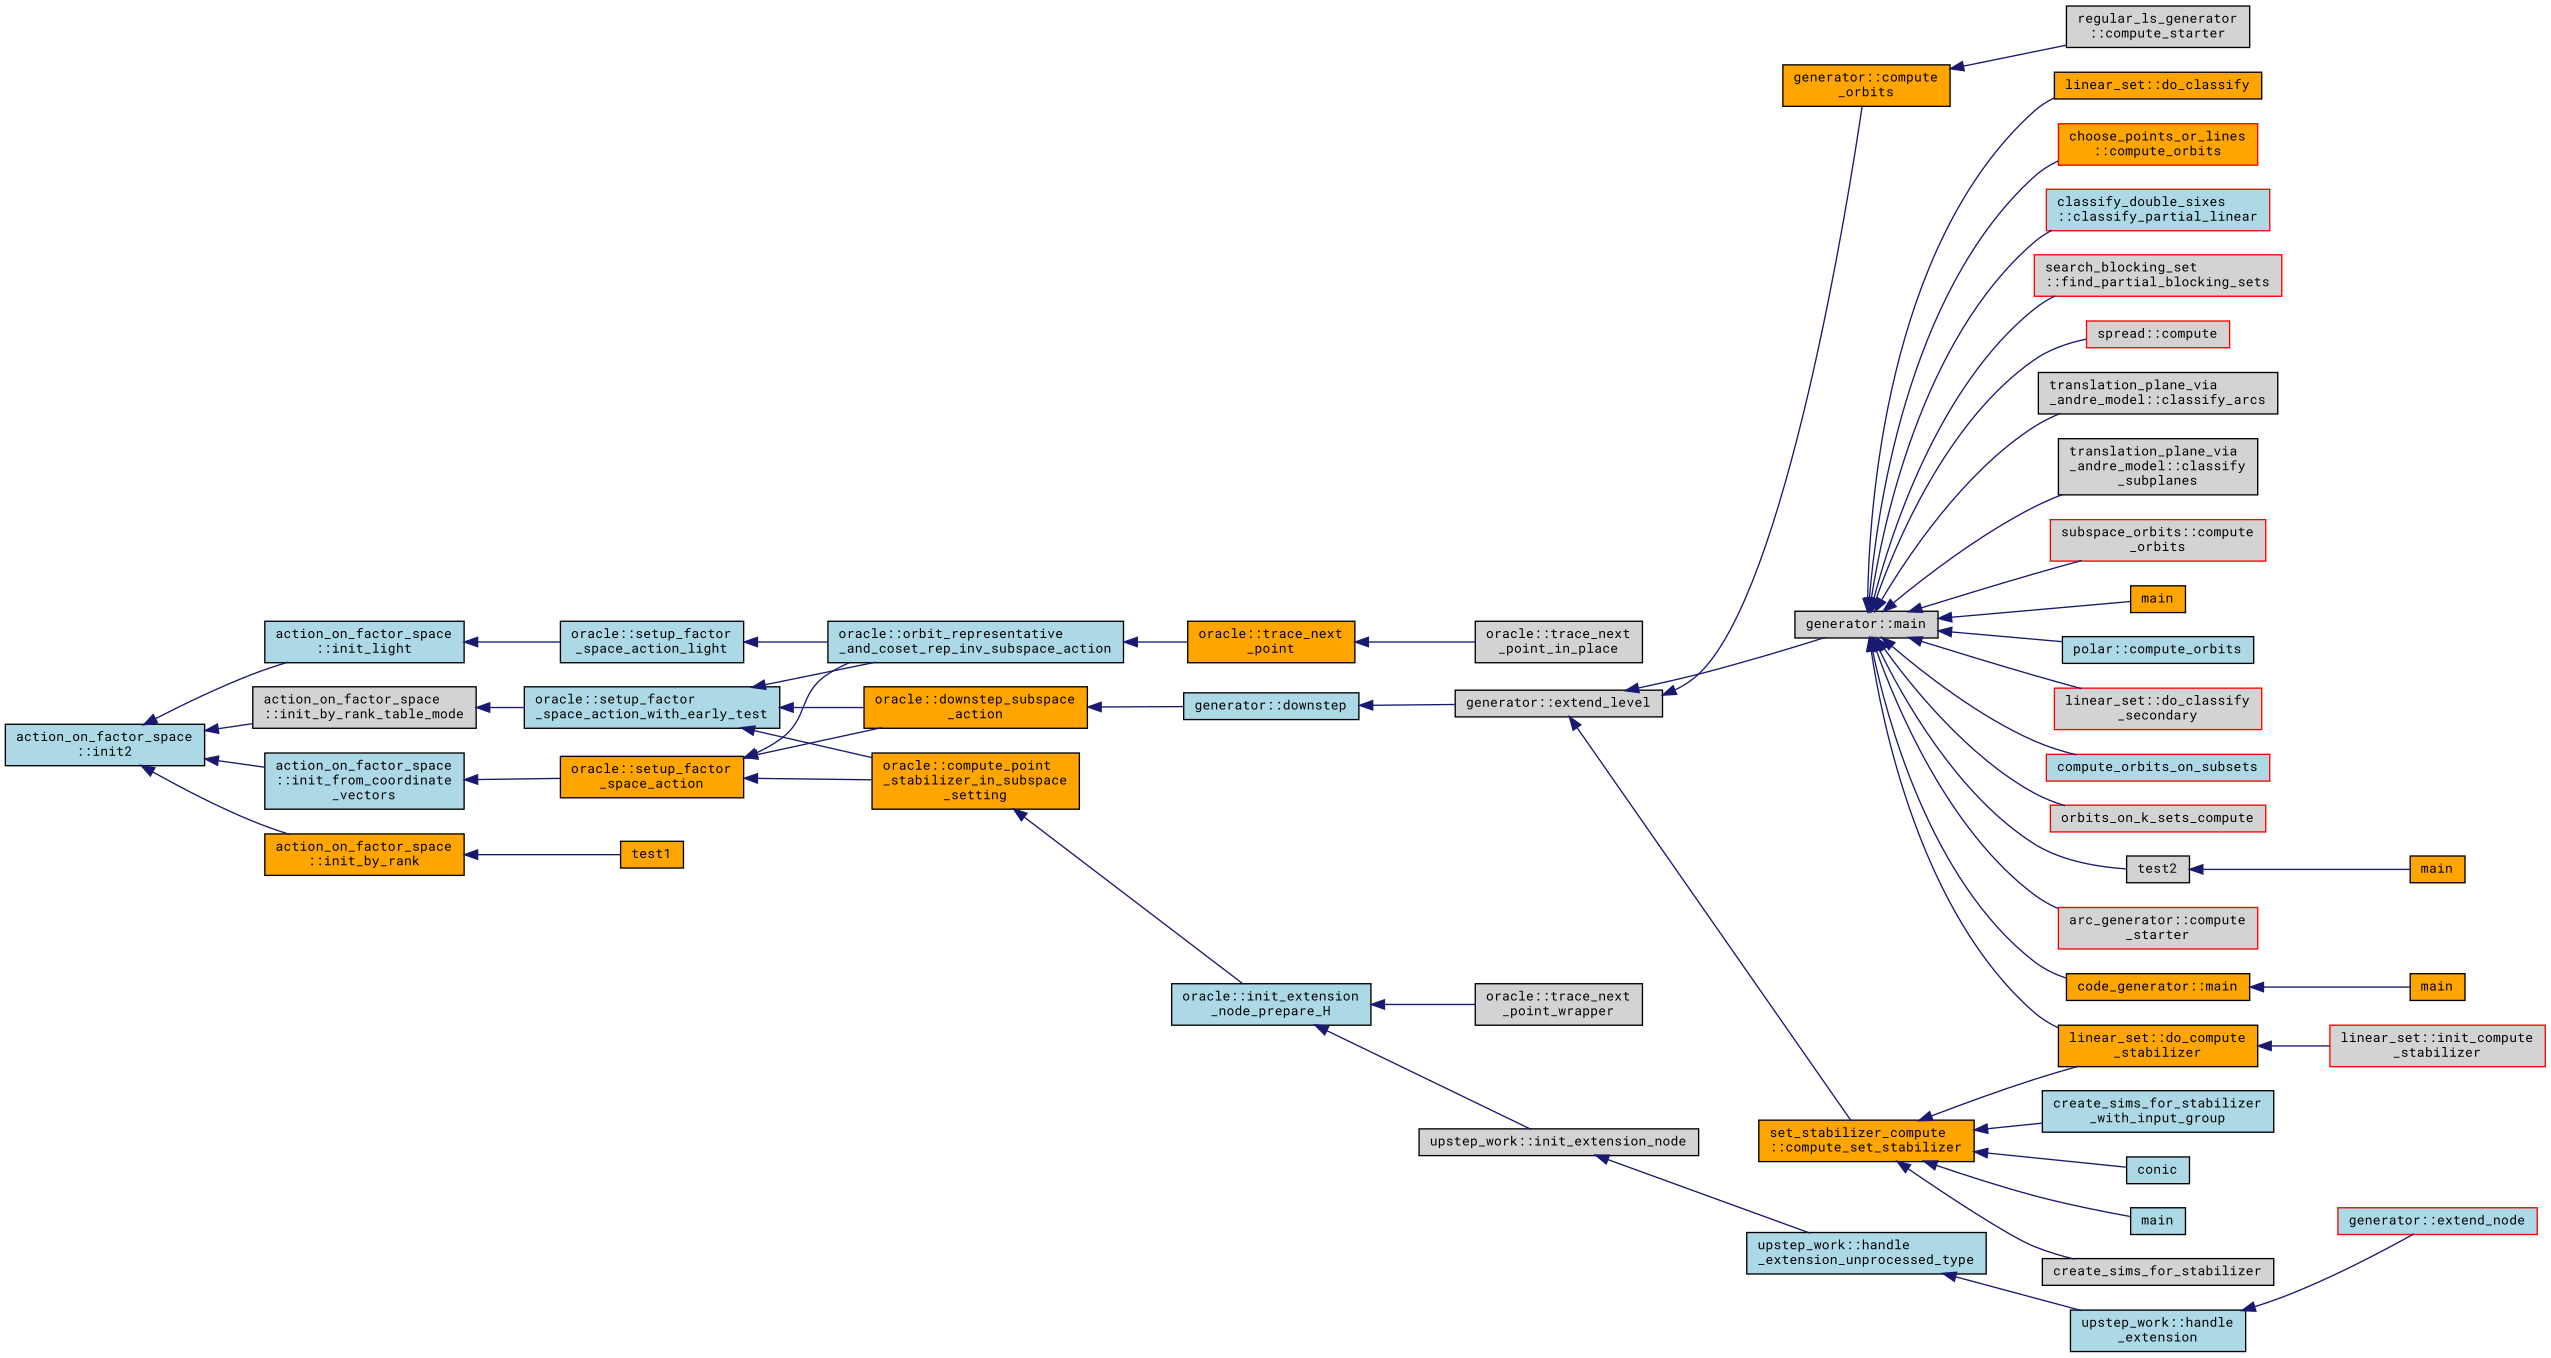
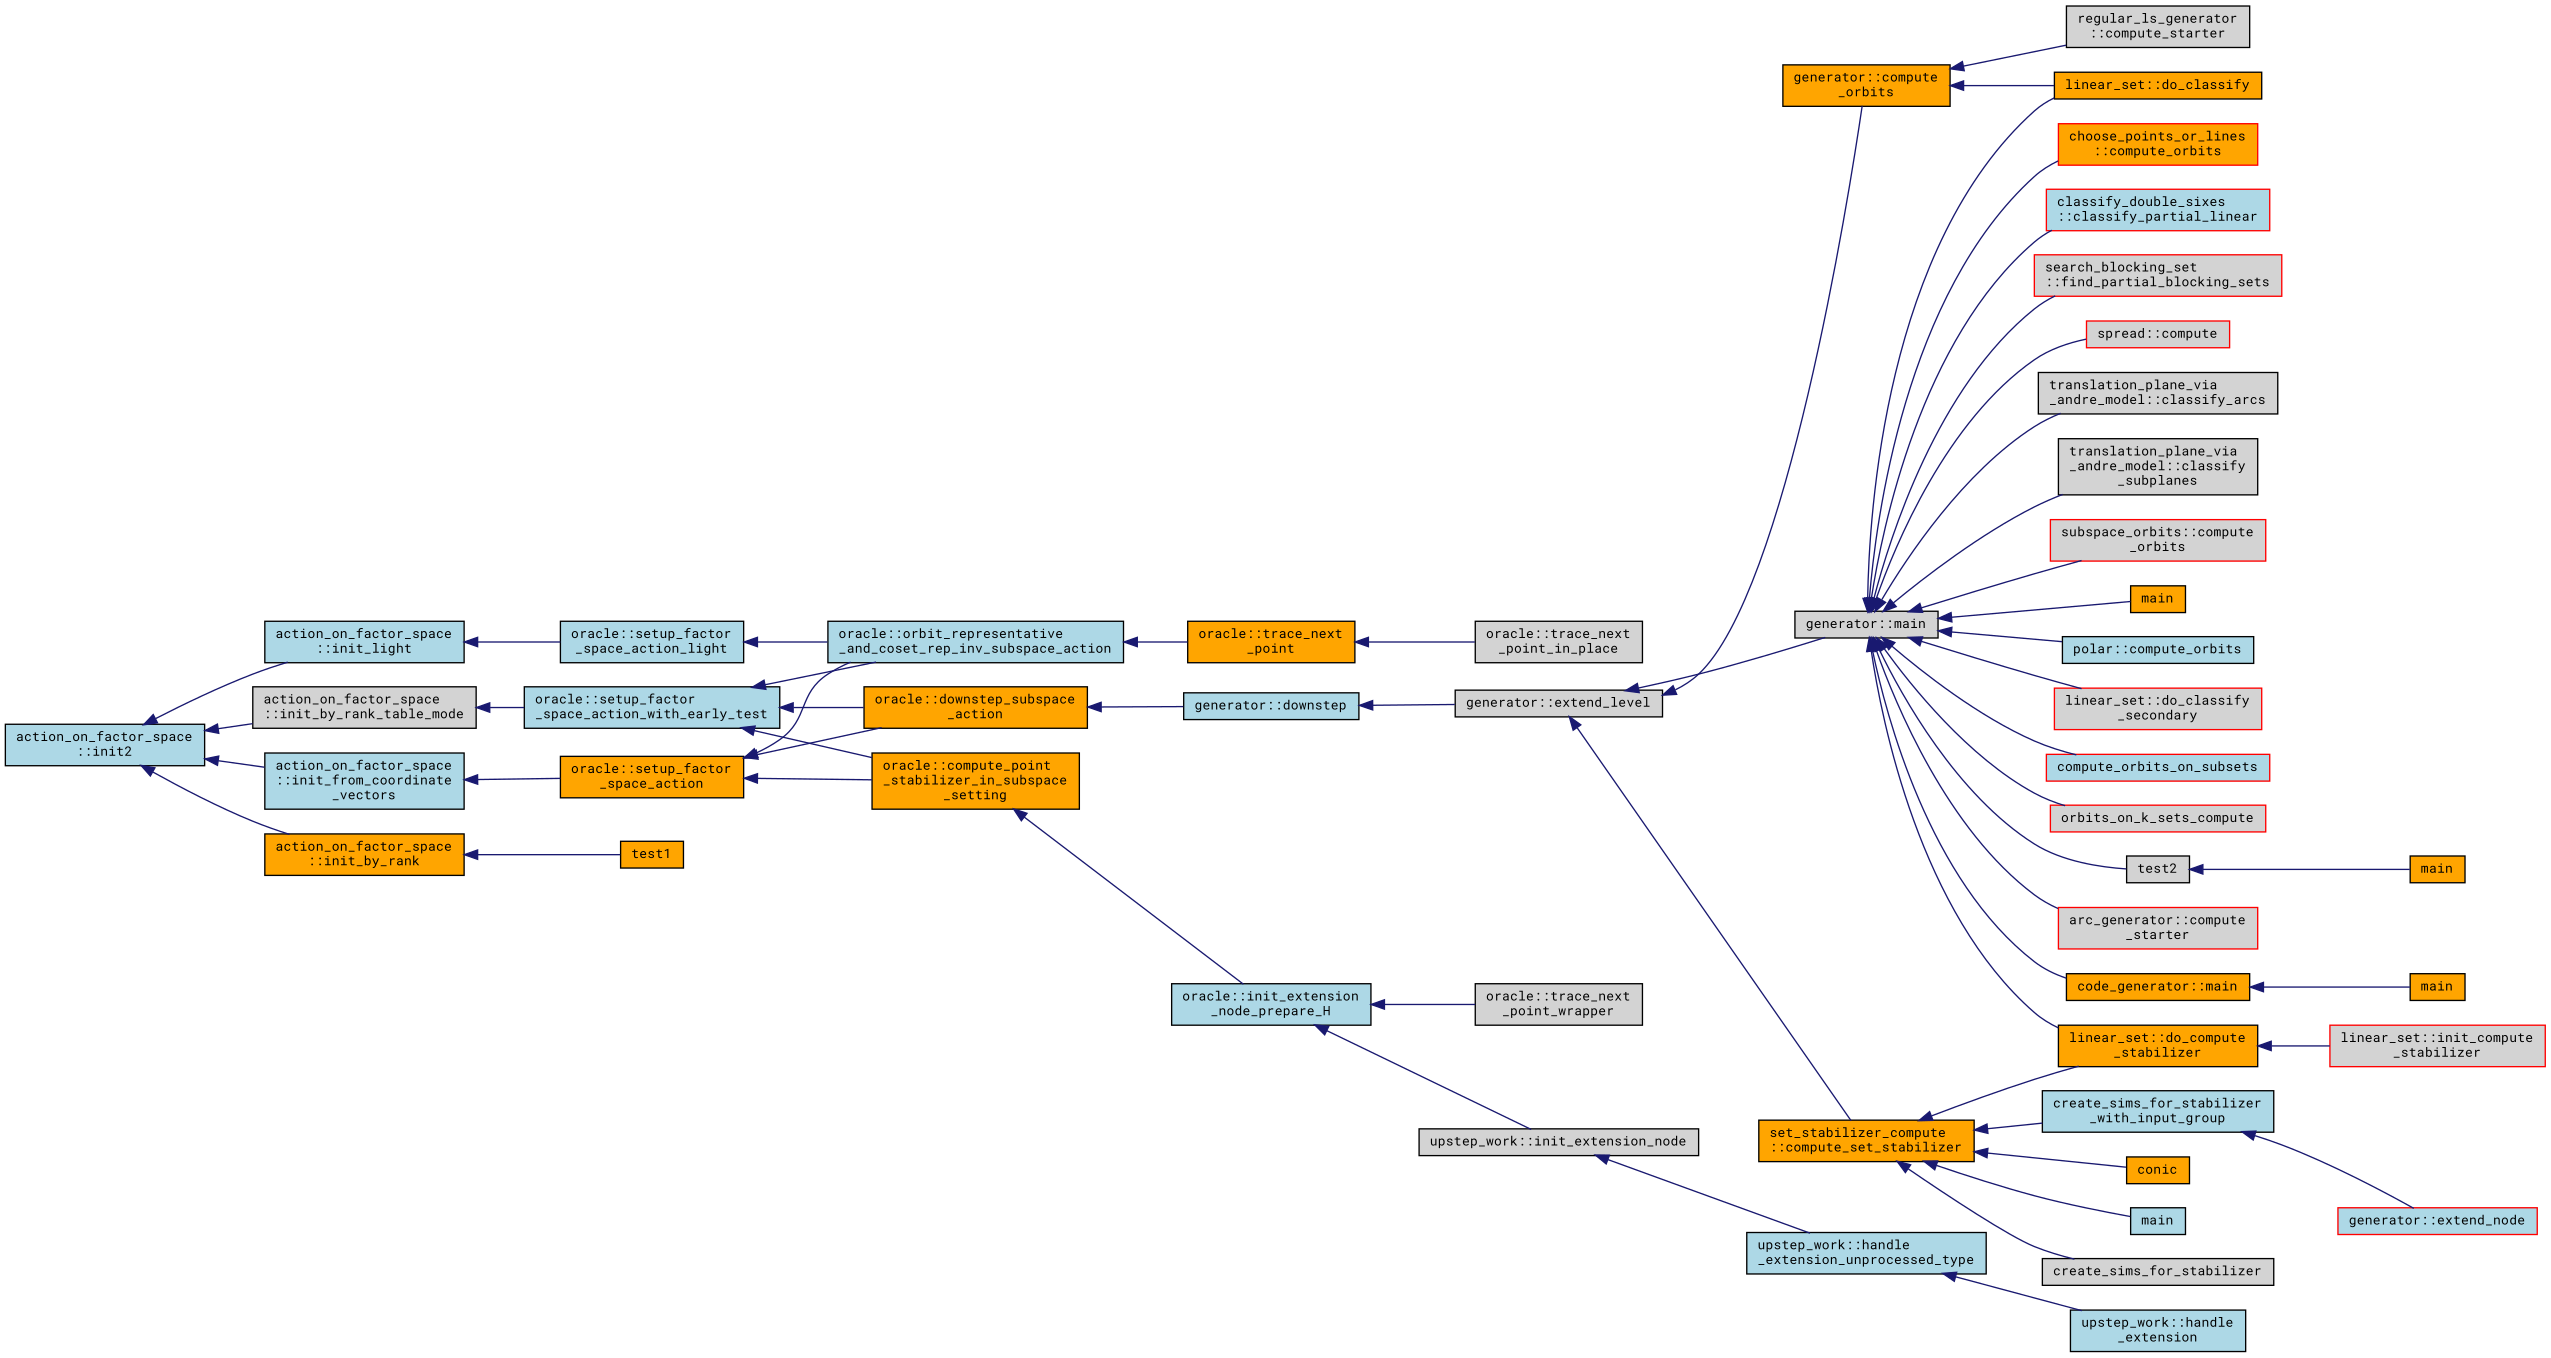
edge "linear_set::do_classify" -> "generator::compute _orbits": added
node "conic": fillcolor lightblue -> orange
edge "generator::extend_node" -> "upstep_work::handle _extension": now "generator::extend_node" -> "create_sims_for_stabilizer _with_input_group"
